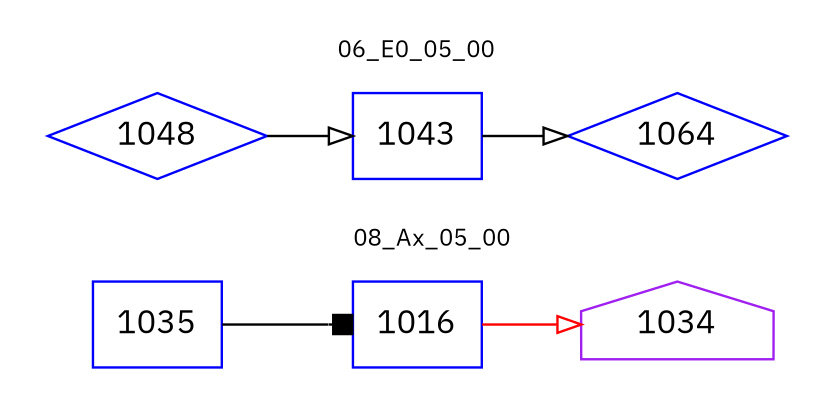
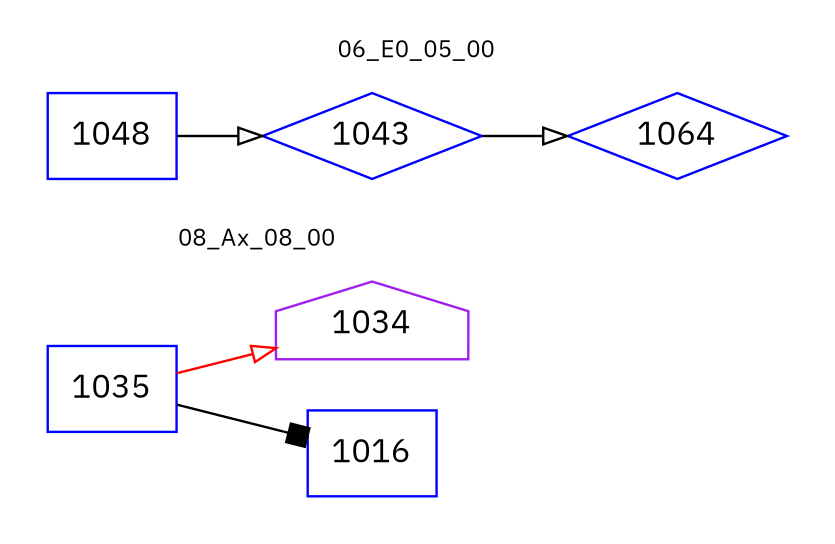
node "1048": shape diamond -> box
node "1043": shape box -> diamond
cluster "08_Ax_05_00": label "08_Ax_05_00" -> "08_Ax_08_00"
edge "1016" -> "1034": now "1035" -> "1034"
